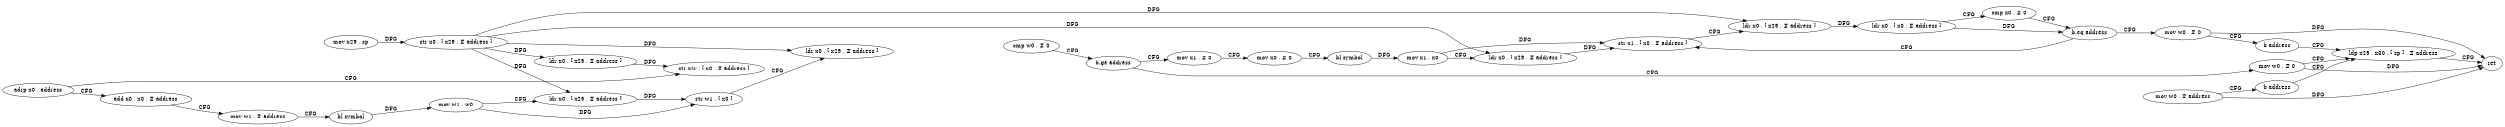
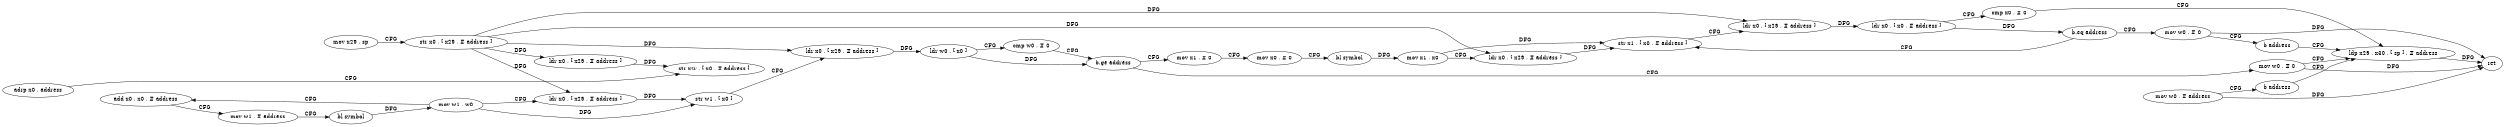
edge "cmp x0 , # 0" -> "b.eq address": now "cmp x0 , # 0" -> "ldp x29 , x30 , [ sp ] , # address"
edge "mov x29 , sp" -> "str x0 , [ x29 , # address ]": label "DFG" -> "CFG"
node "ldr w0 , [ x0 ]": added
edge "ldp x29 , x30 , [ sp ] , # address" -> "ret": label "CFG" -> "DFG"
edge "adrp x0 , address" -> "add x0 , x0 , # address": now "mov w1 , w0" -> "add x0 , x0 , # address"
